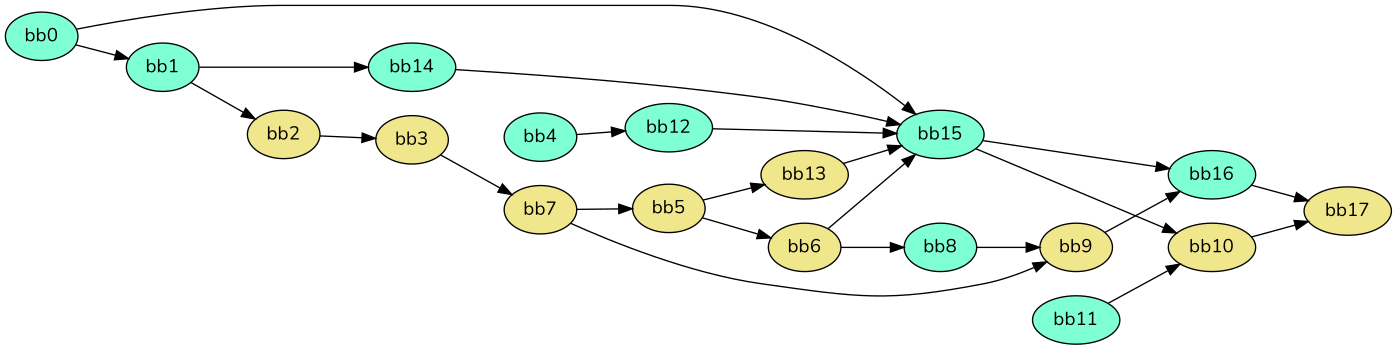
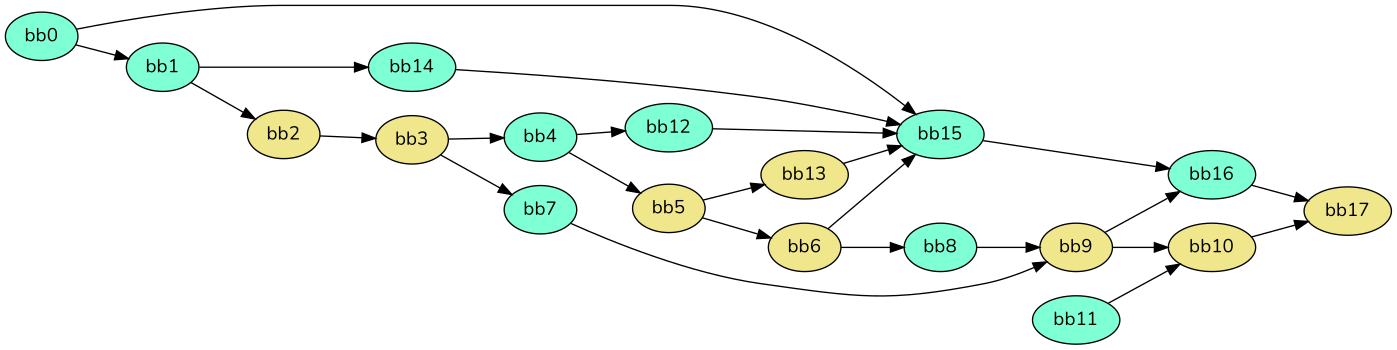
edge "bb3" -> "bb4": added
edge "bb15" -> "bb10": now "bb9" -> "bb10"
edge "bb7" -> "bb5": now "bb4" -> "bb5"
node "bb7": fillcolor khaki -> aquamarine
